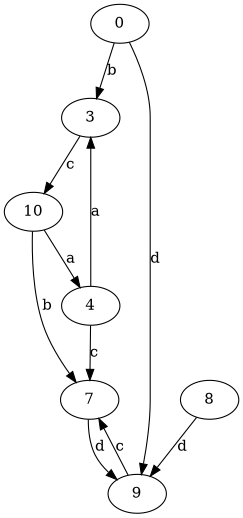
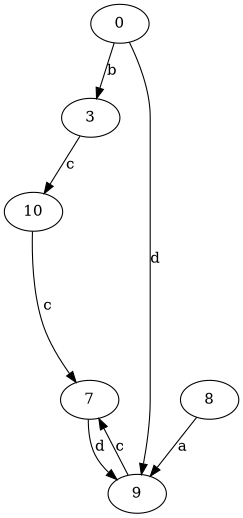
edge "10" -> "7": label "b" -> "c"
node "4": removed
edge "8" -> "9": label "d" -> "a"
